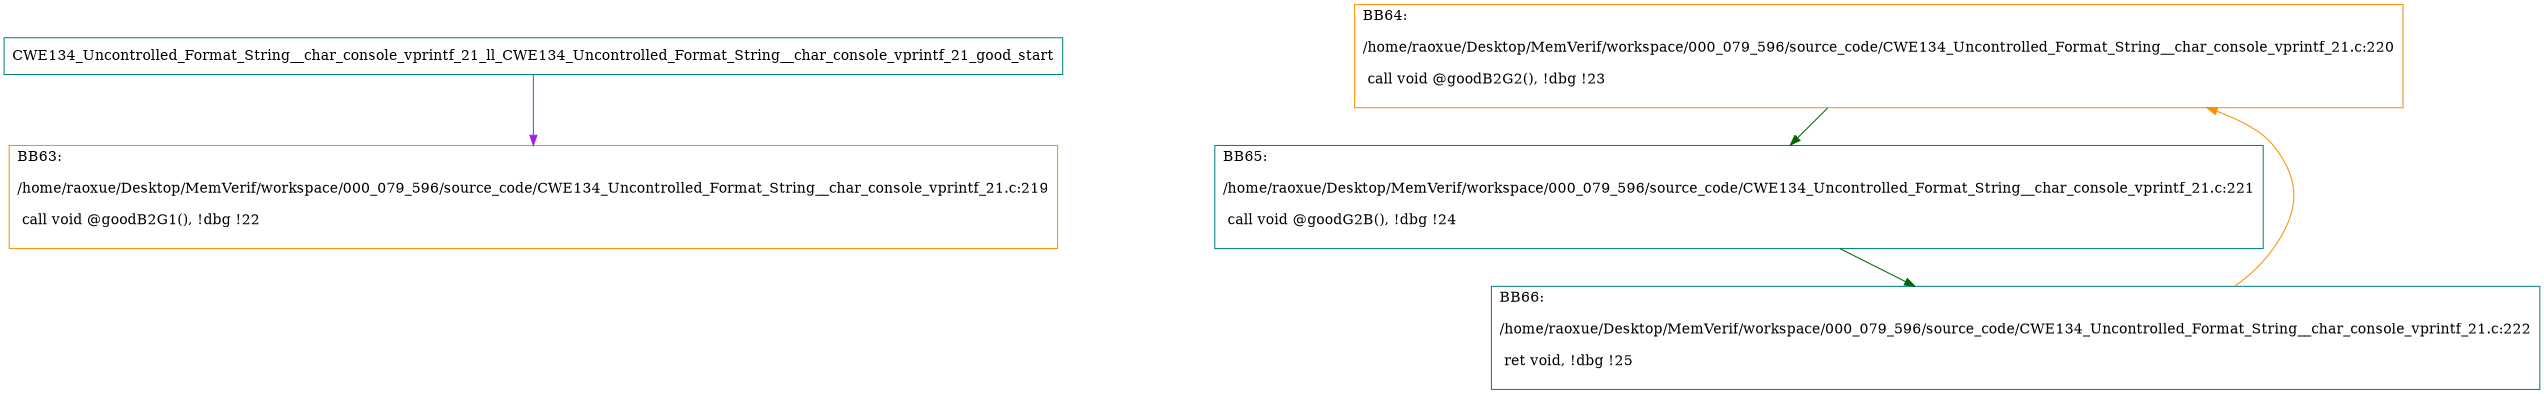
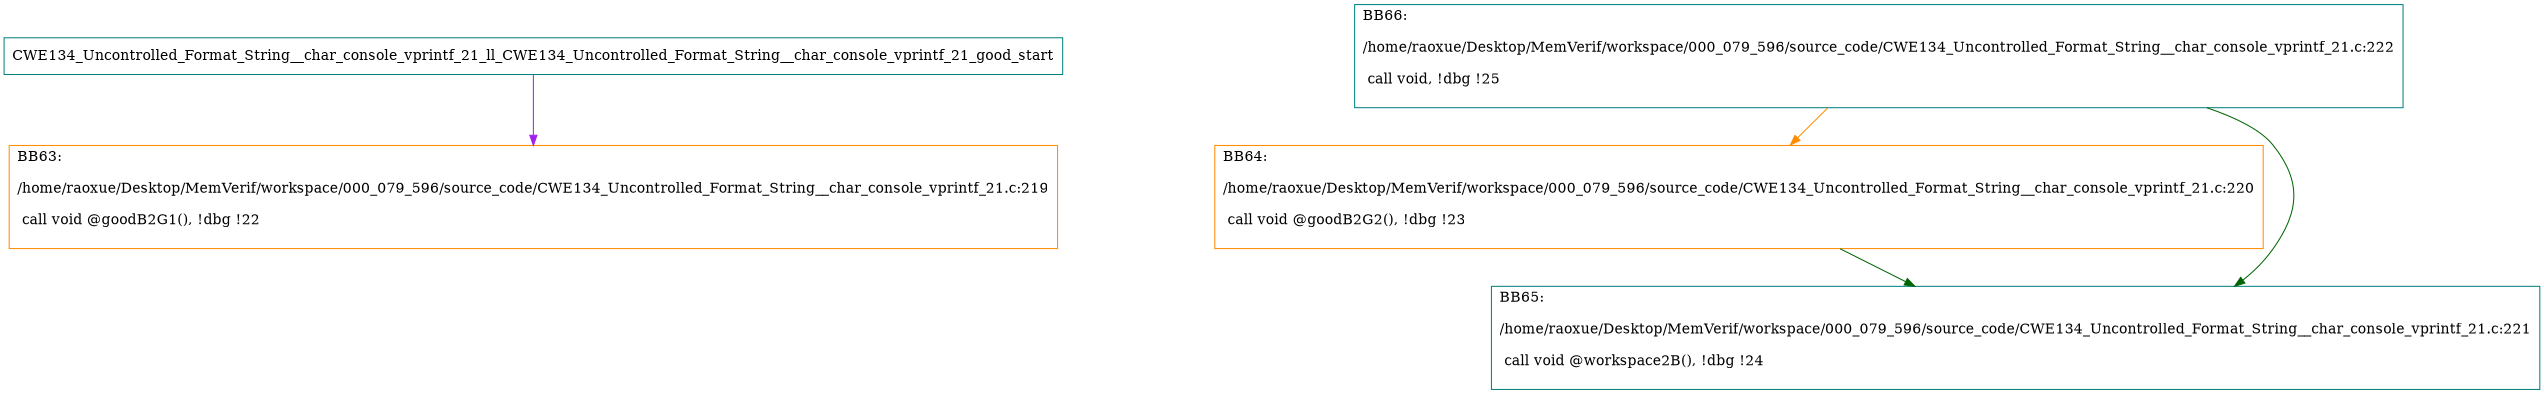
node "BB65:": text "call void @goodG2B(), !dbg !24" -> "call void @workspace2B(), !dbg !24"
edge "BB65:" -> "BB66:": reversed
node "BB66:": text "ret void, !dbg !25" -> "call void, !dbg !25"
